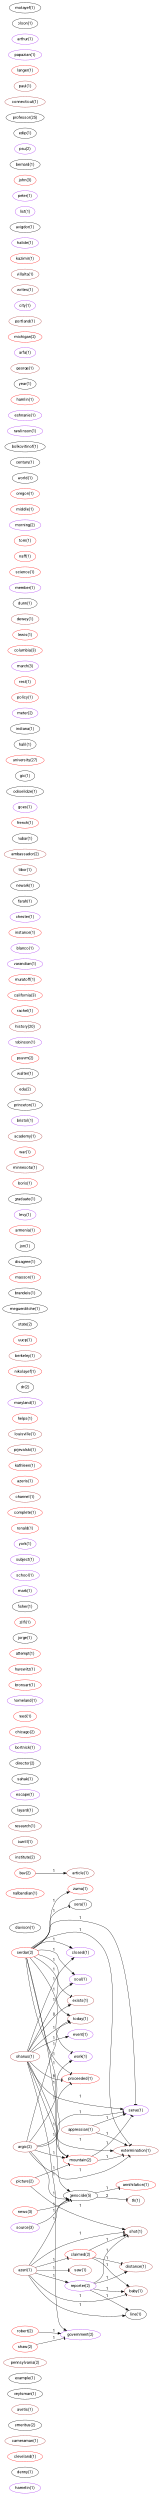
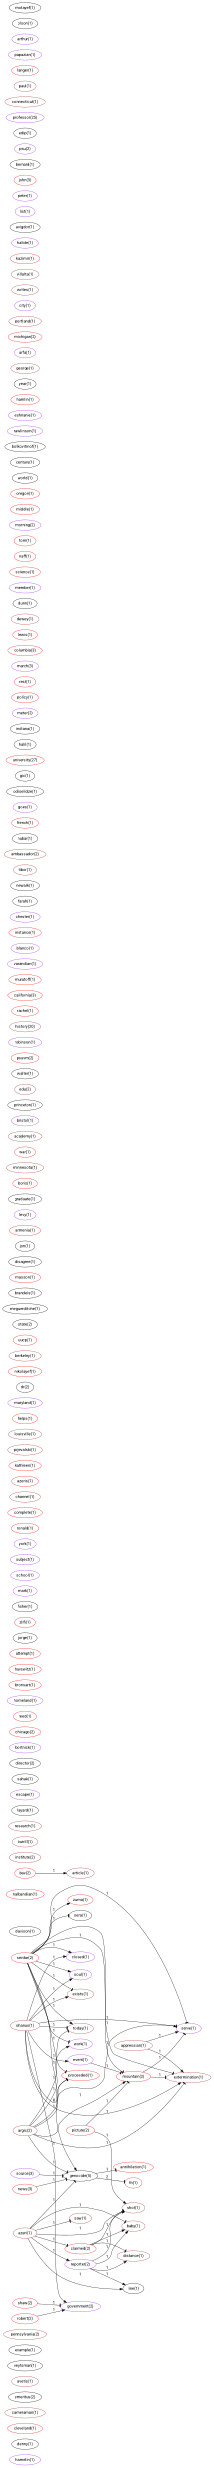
node "professor(25)": color black -> purple
edge "ohanus(1)" -> "exists(1)": label "0" -> "1"
edge "ohanus(1)" -> "mountain(2)": now "event(1)" -> "mountain(2)"
